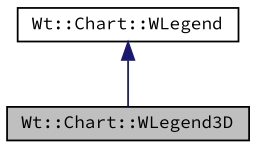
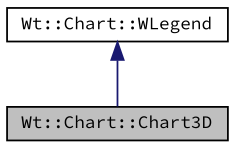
node "Wt::Chart::WLegend3D": label "Wt::Chart::WLegend3D" -> "Wt::Chart::Chart3D"
